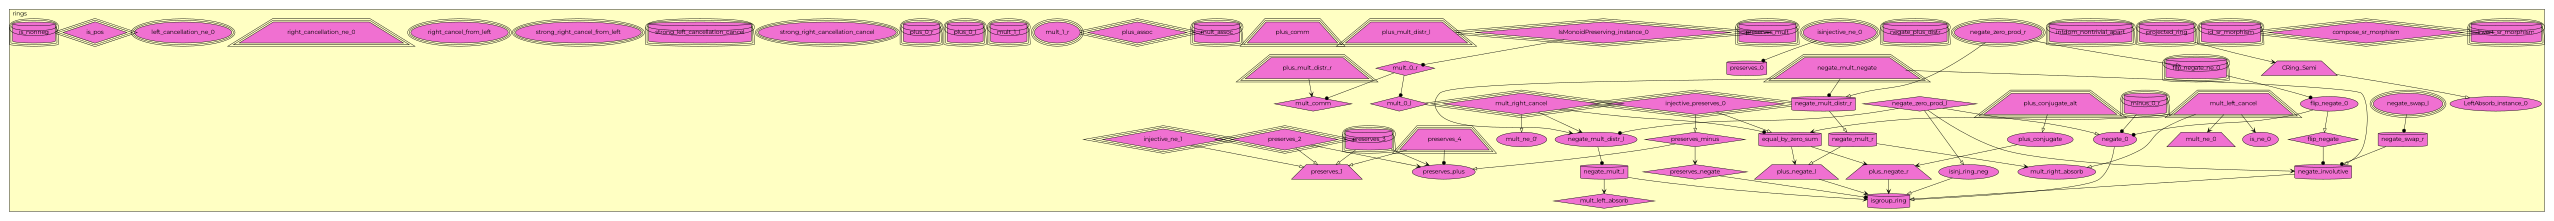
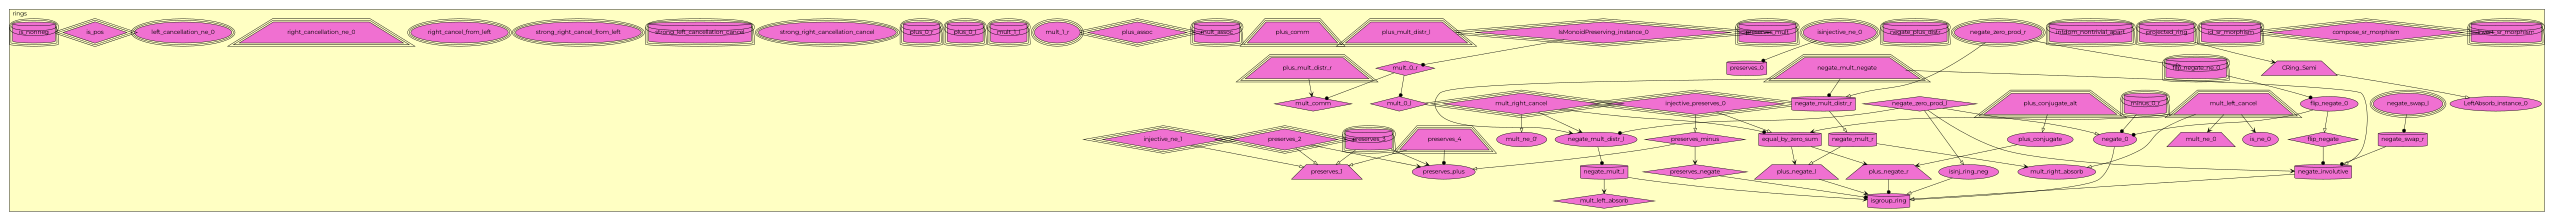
edge "plus_negate_r" -> "isgroup_ring": arrowhead vee -> dot
